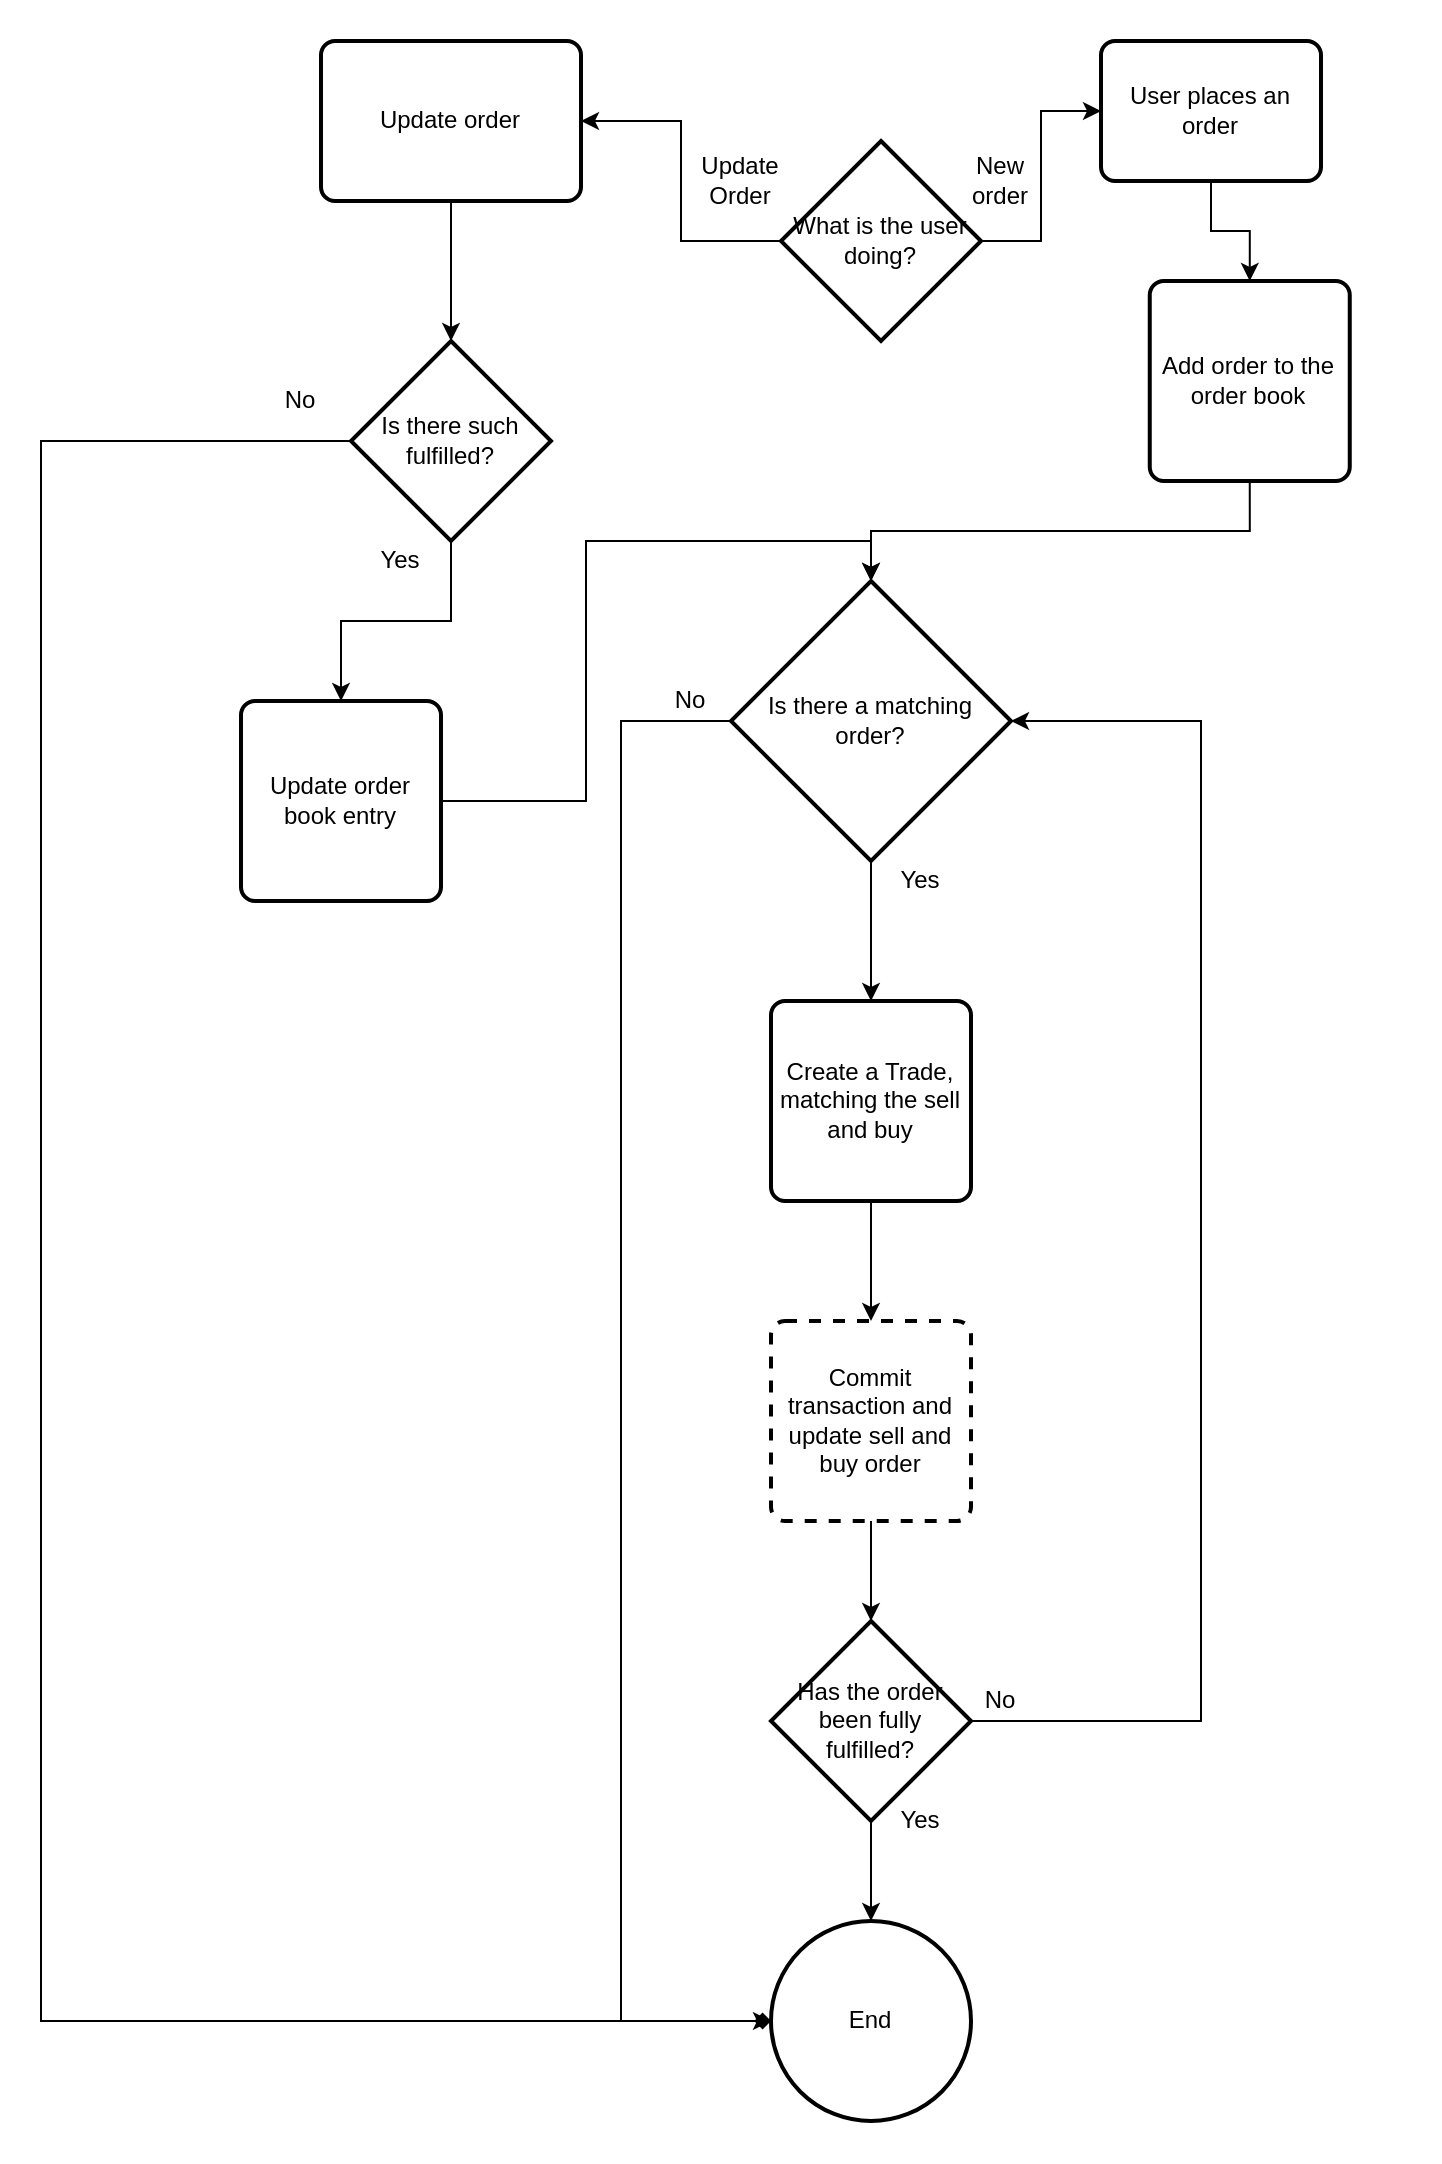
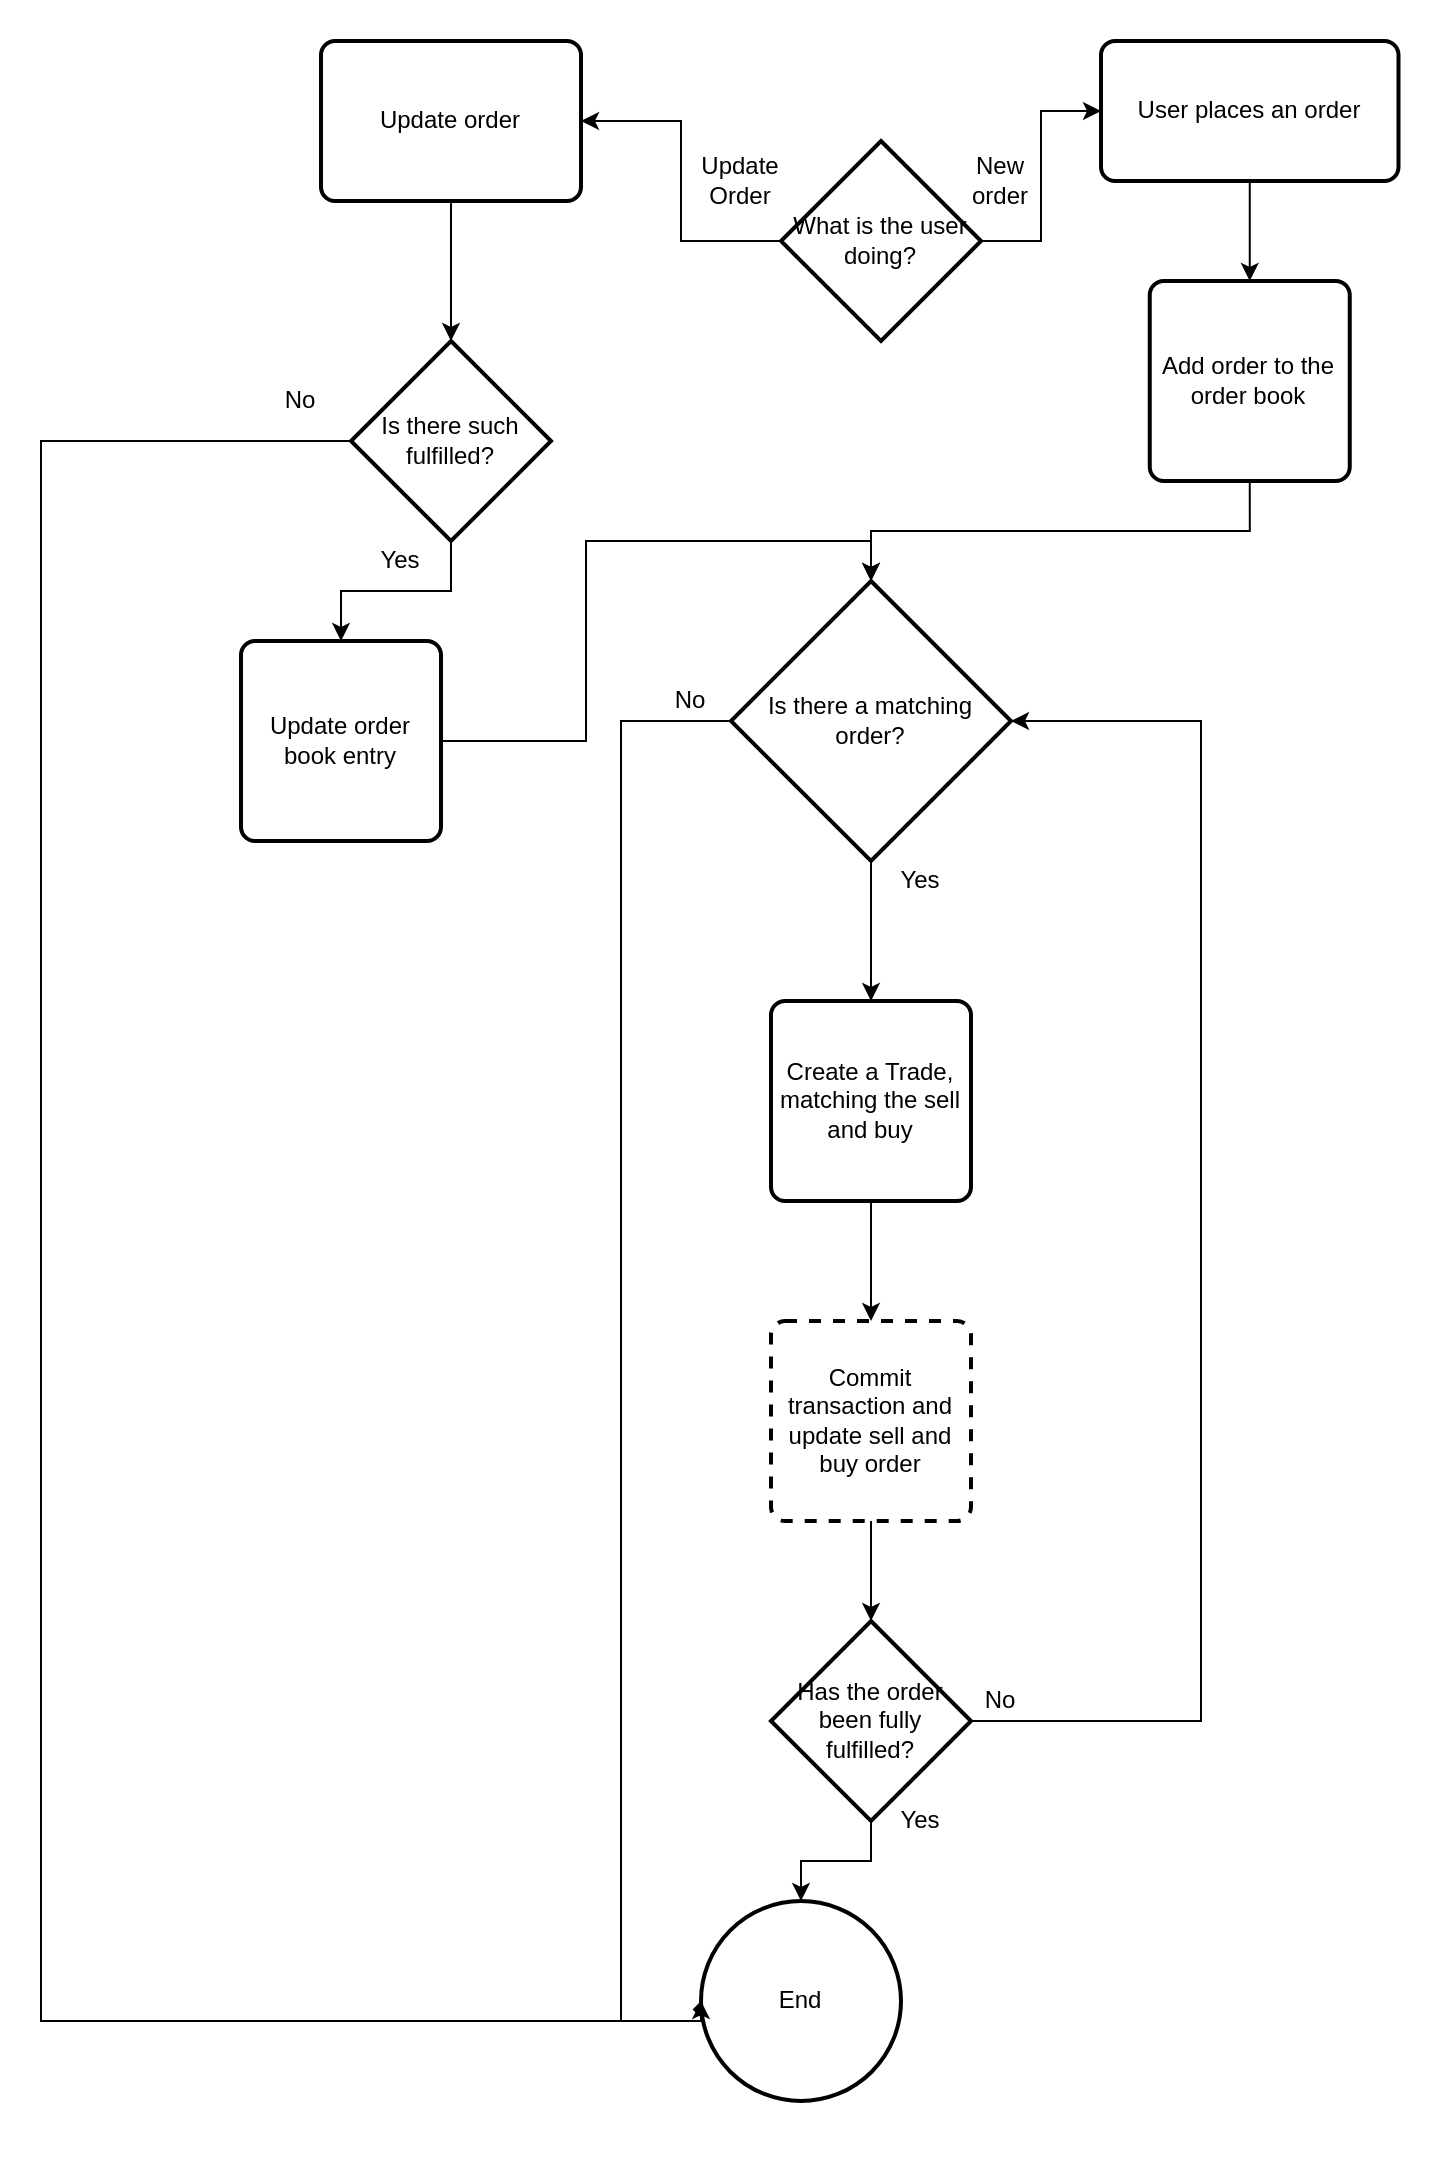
node "User places an order": size 220x140 -> 298x140
node "Update order book entry": moved (341, 801) -> (341, 741)
node "End": moved (871, 2021) -> (801, 2001)
